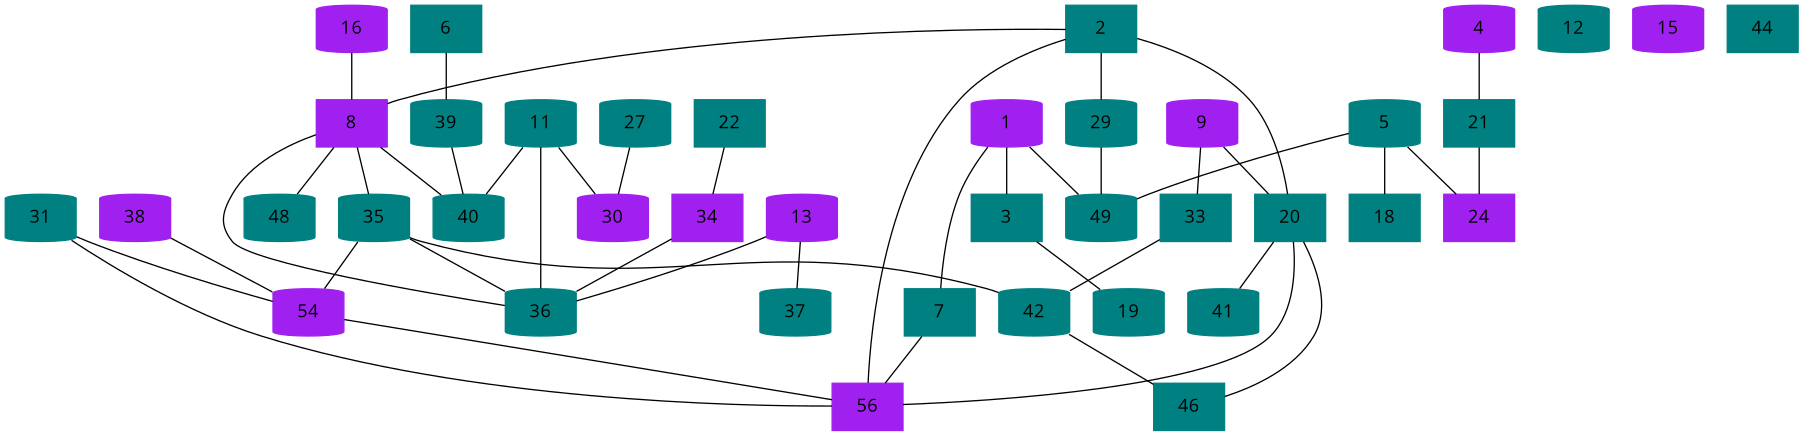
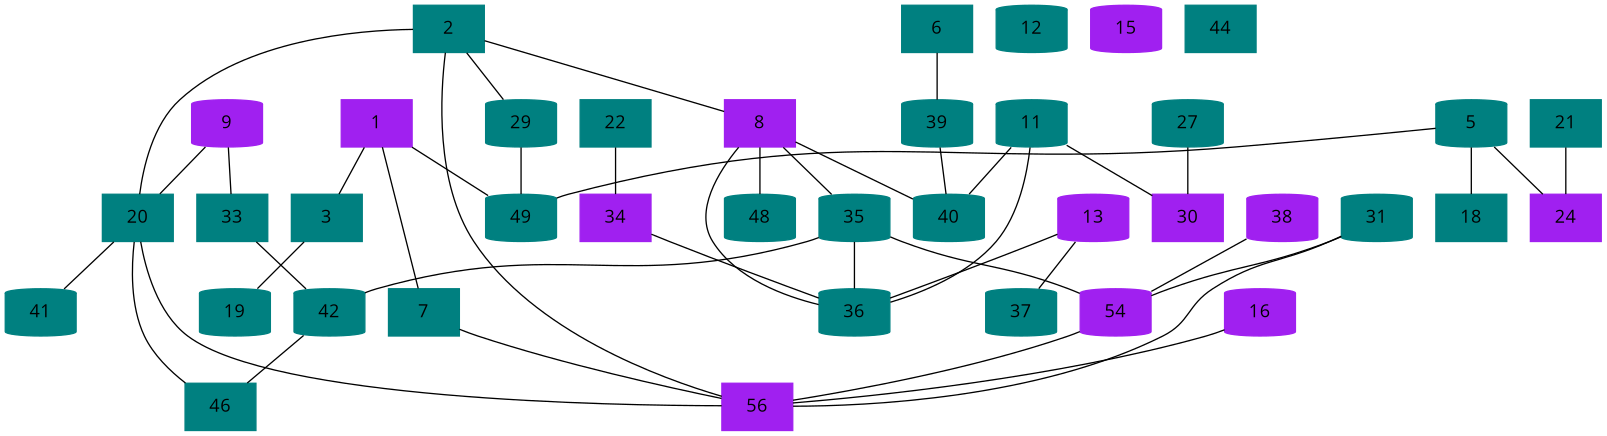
node "4": removed
edge "16" -- "8": now "16" -- "56"
node "1": shape cylinder -> box
node "30": shape cylinder -> box
